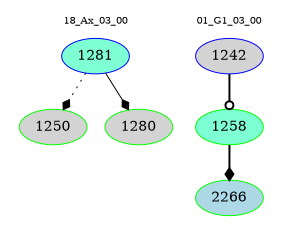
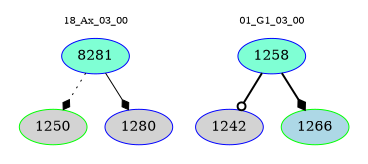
node "1281": label "1281" -> "8281"
edge "1242" -> "1258": reversed
node "1280": color green -> blue
node "1258": color green -> blue
node "2266": label "2266" -> "1266"
